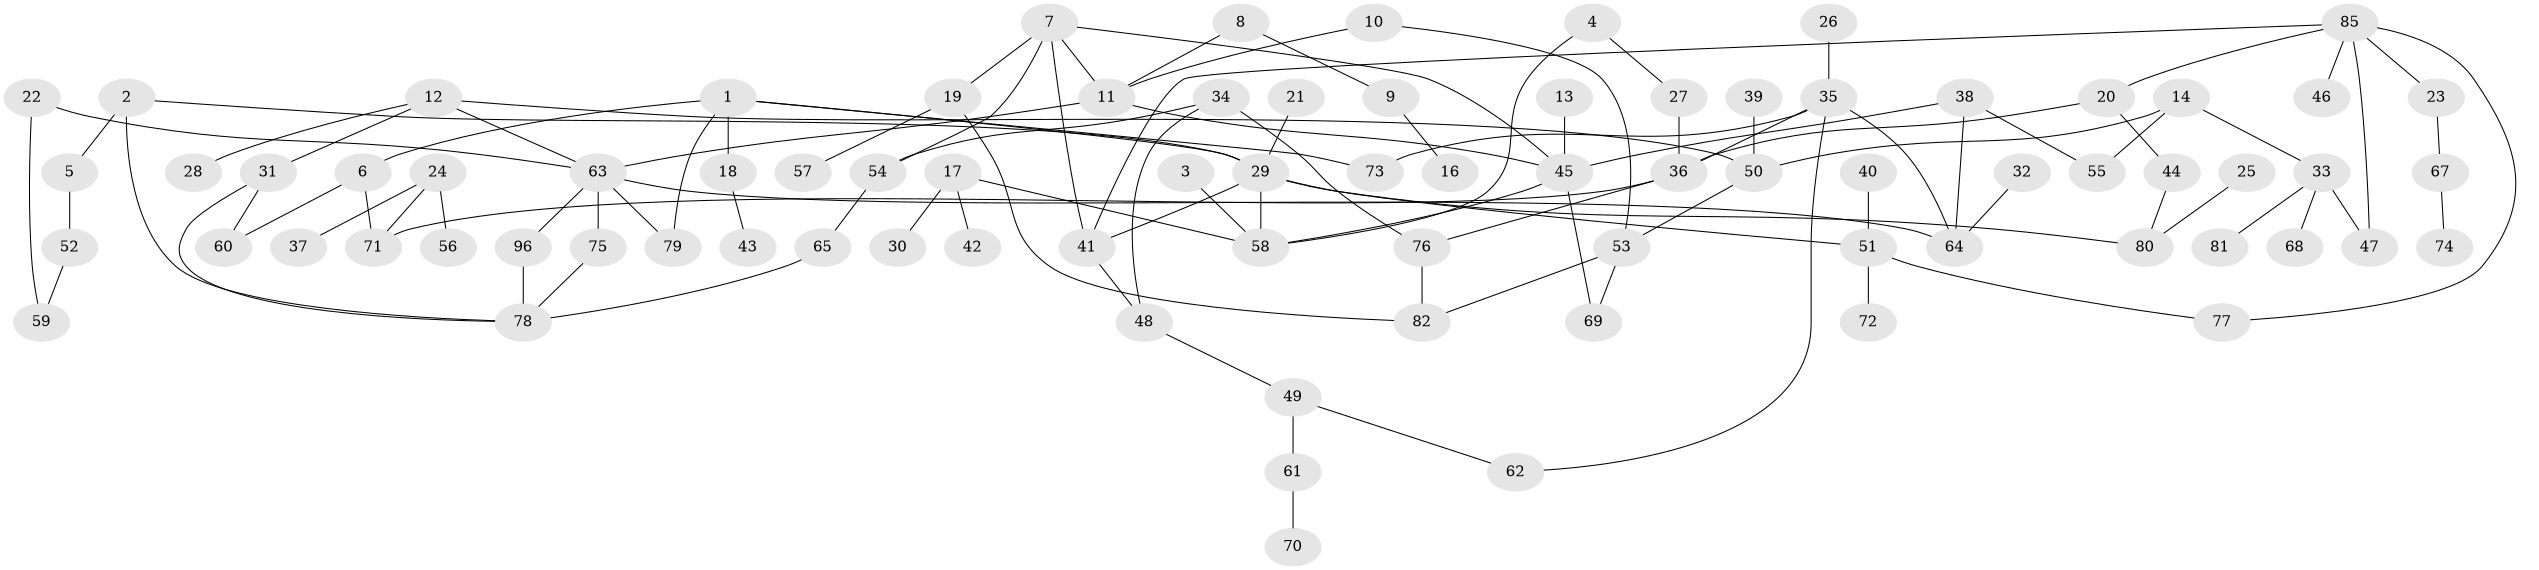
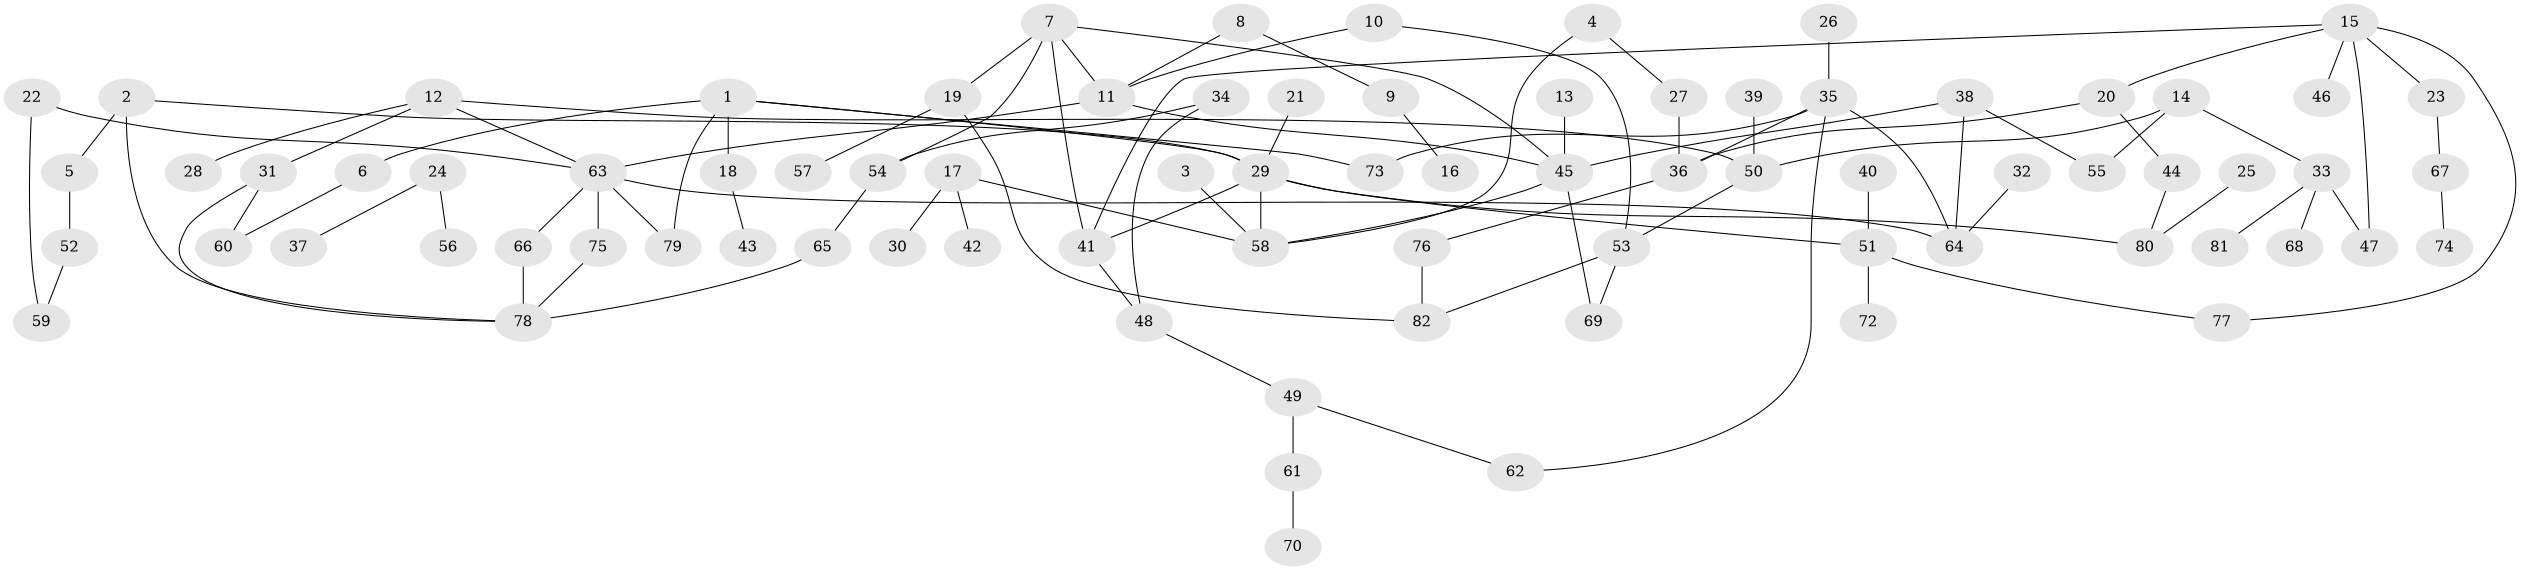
node "85": label "85" -> "15"
edge "34" -- "76": removed
node "71": removed
node "96": label "96" -> "66"
